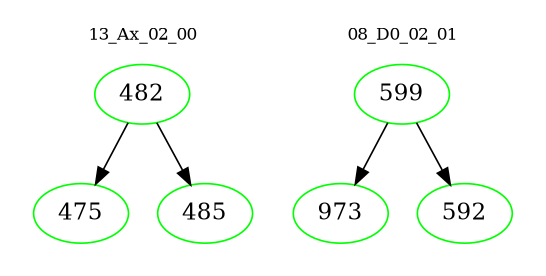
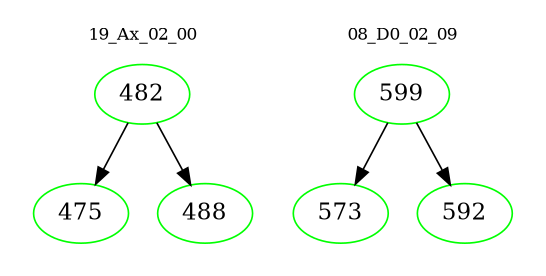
cluster "13_Ax_02_00": label "13_Ax_02_00" -> "19_Ax_02_00"
cluster "08_D0_02_01": label "08_D0_02_01" -> "08_D0_02_09"
node "485": label "485" -> "488"
node "973": label "973" -> "573"
